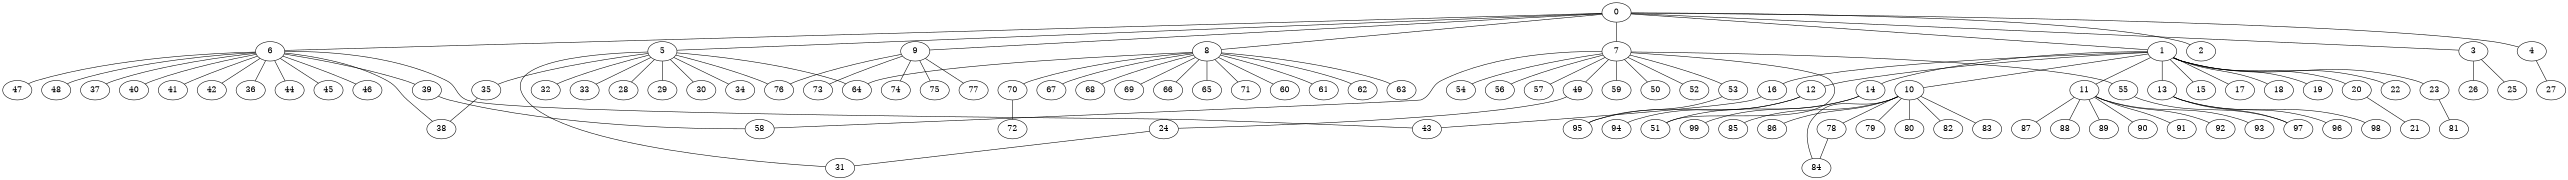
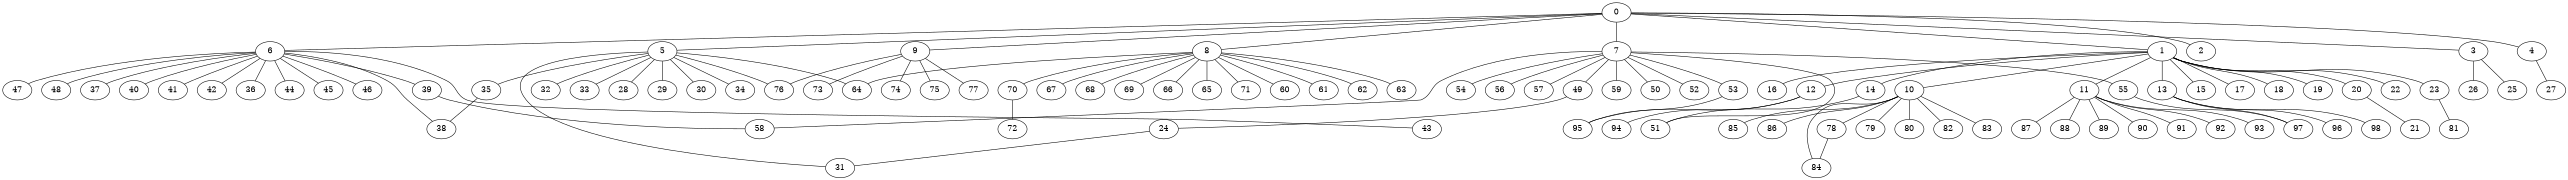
edge "16" -- "43": removed
node "99": removed
